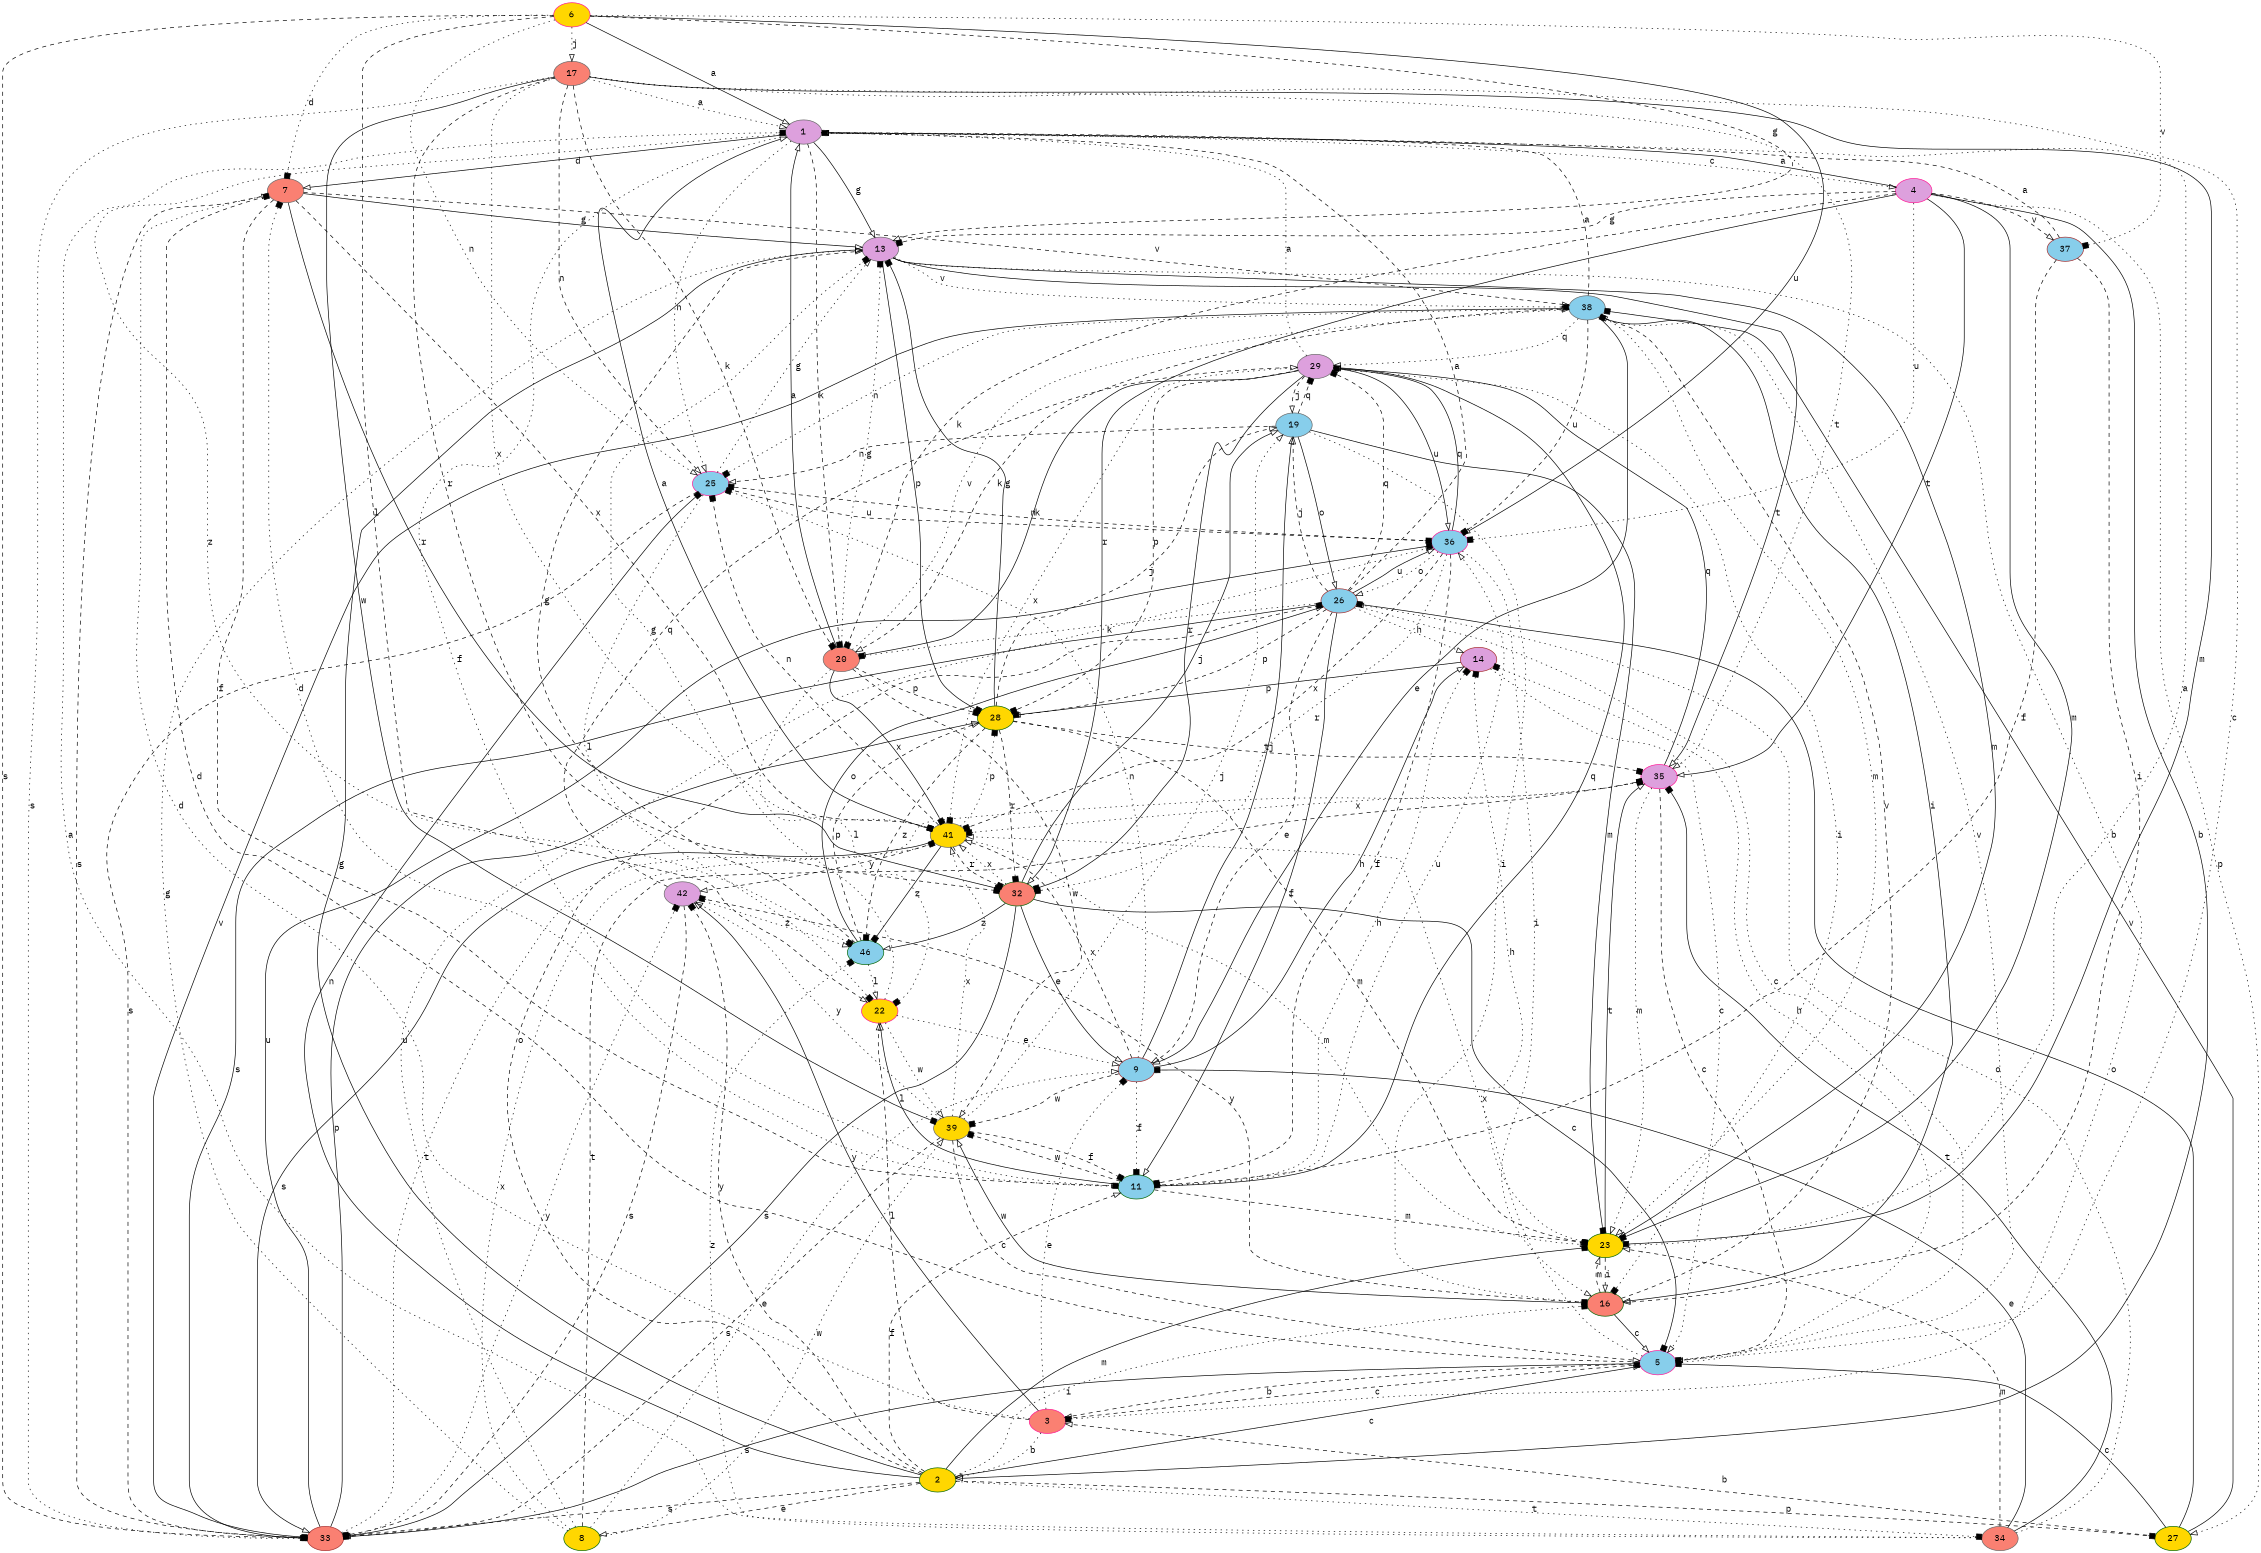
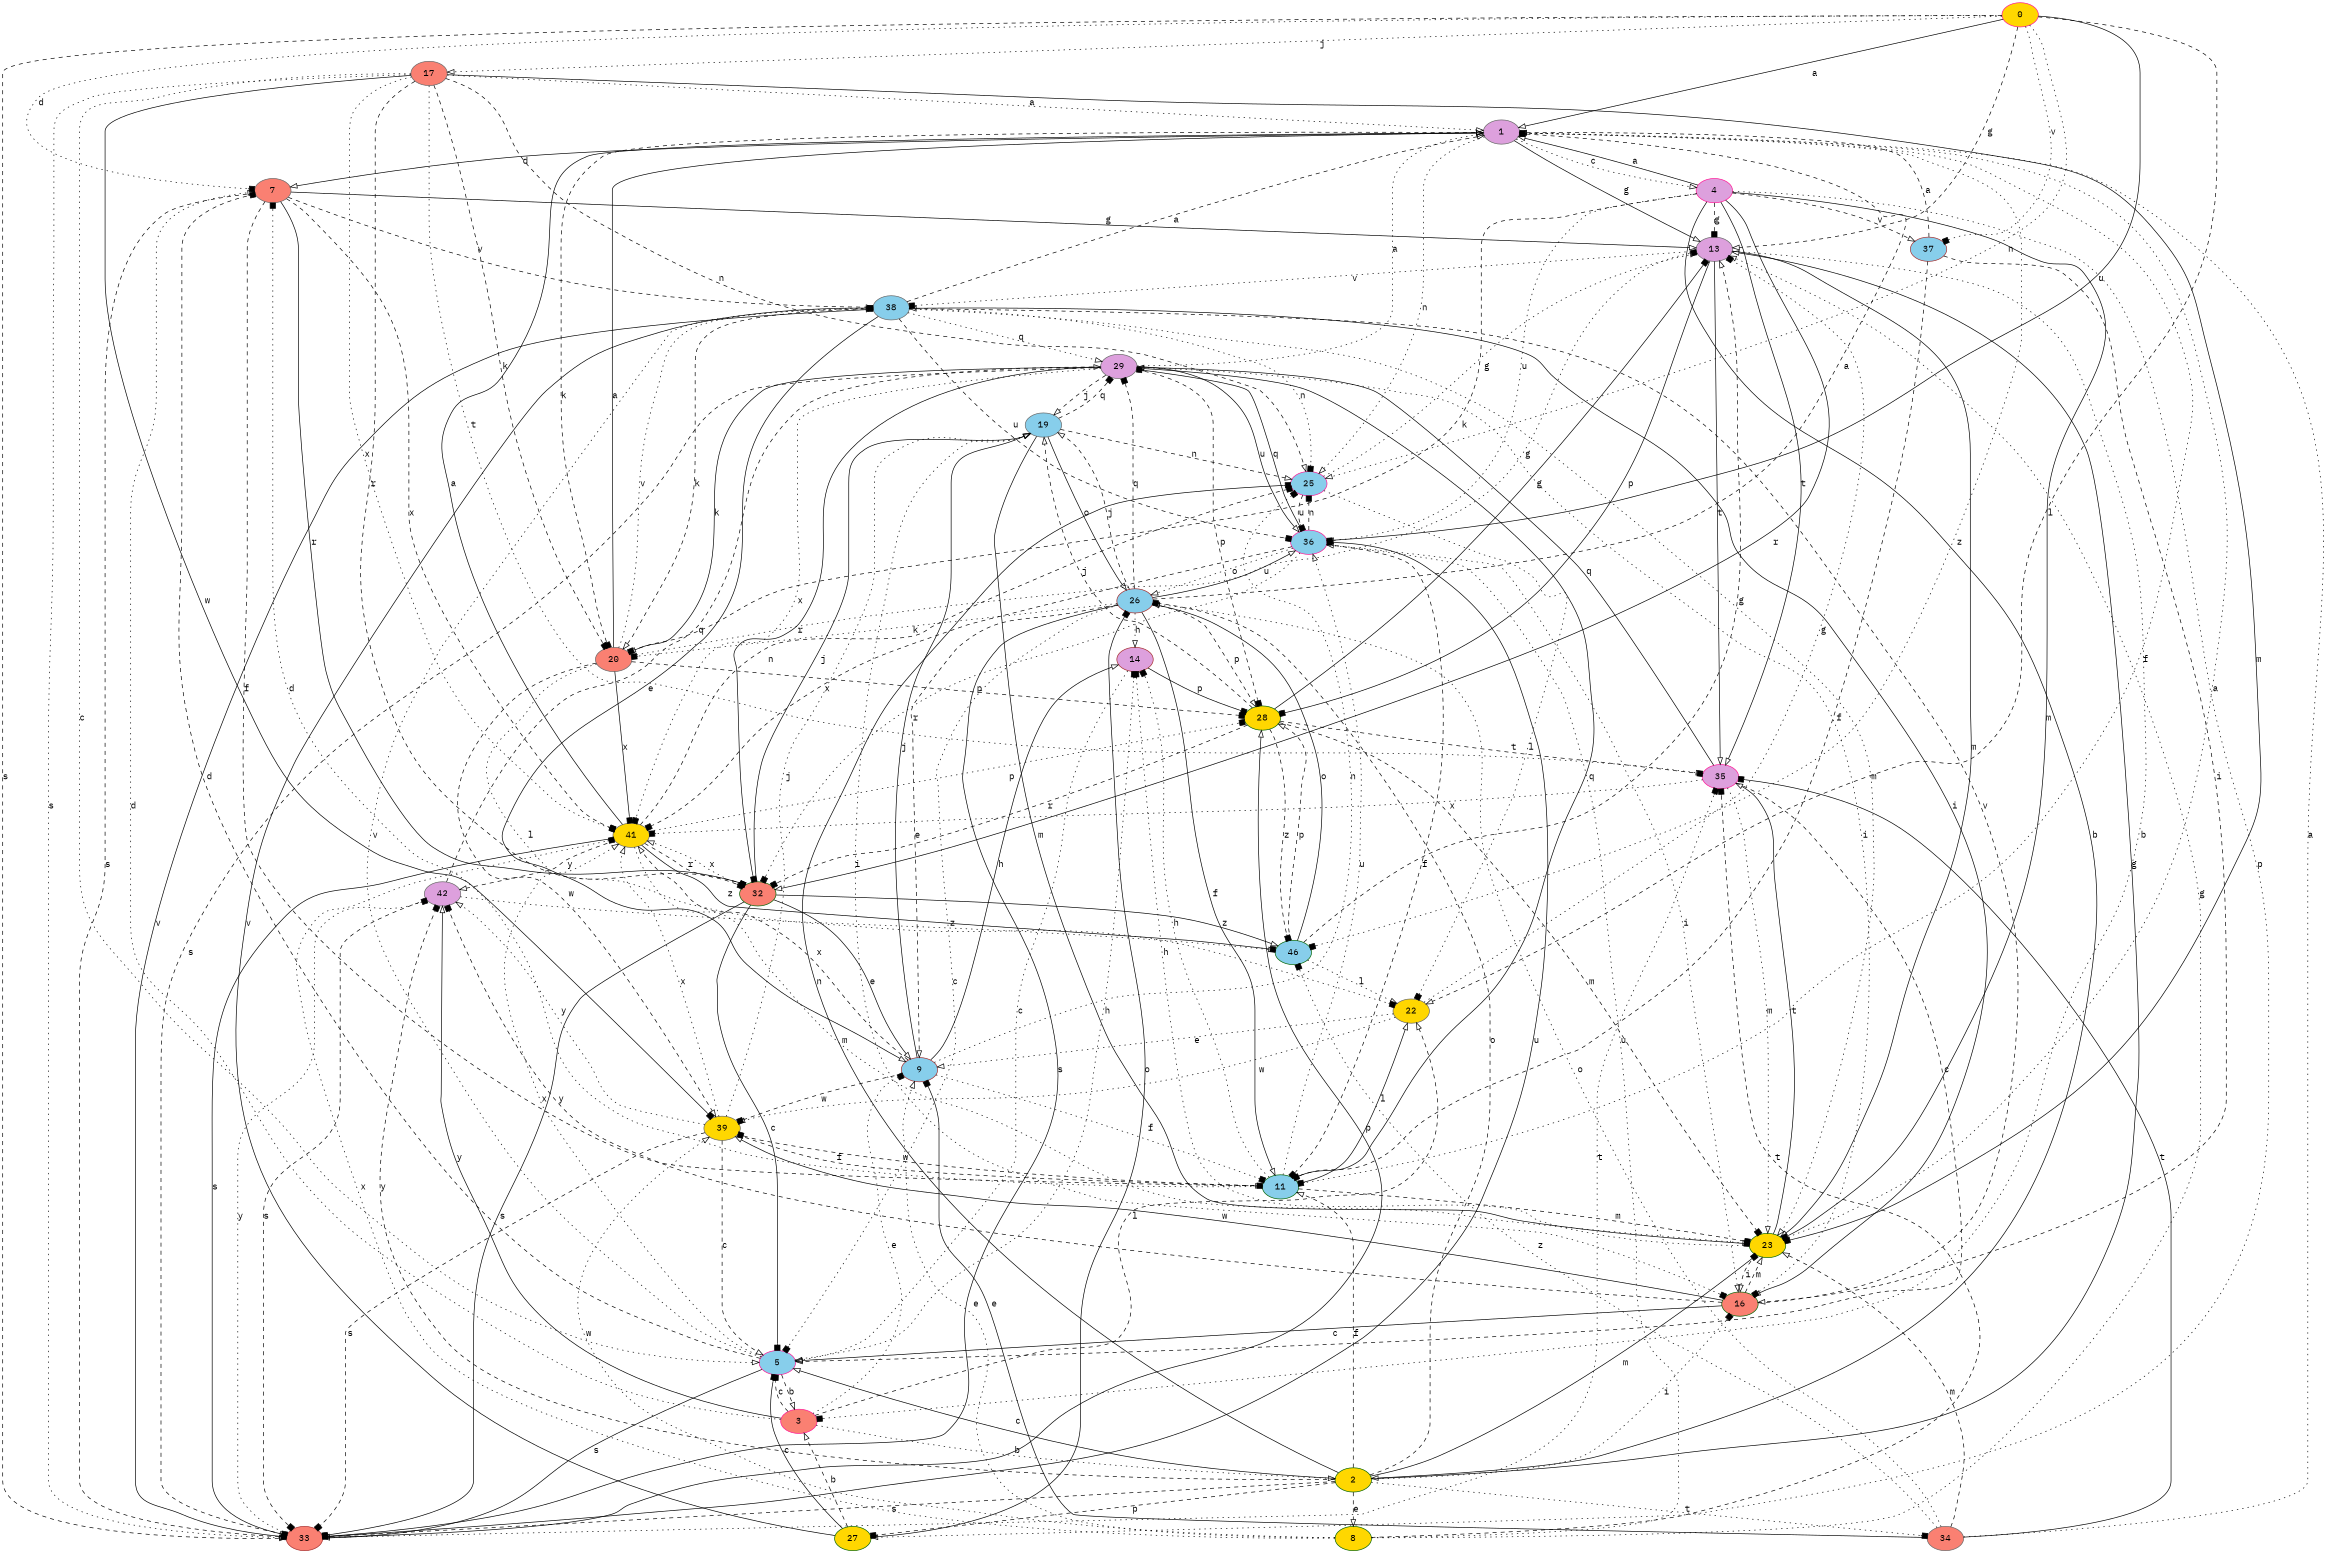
node "6": label "6" -> "0"
edge "25" -> "33": now "29" -> "33"
node "22": color deeppink -> gray40
